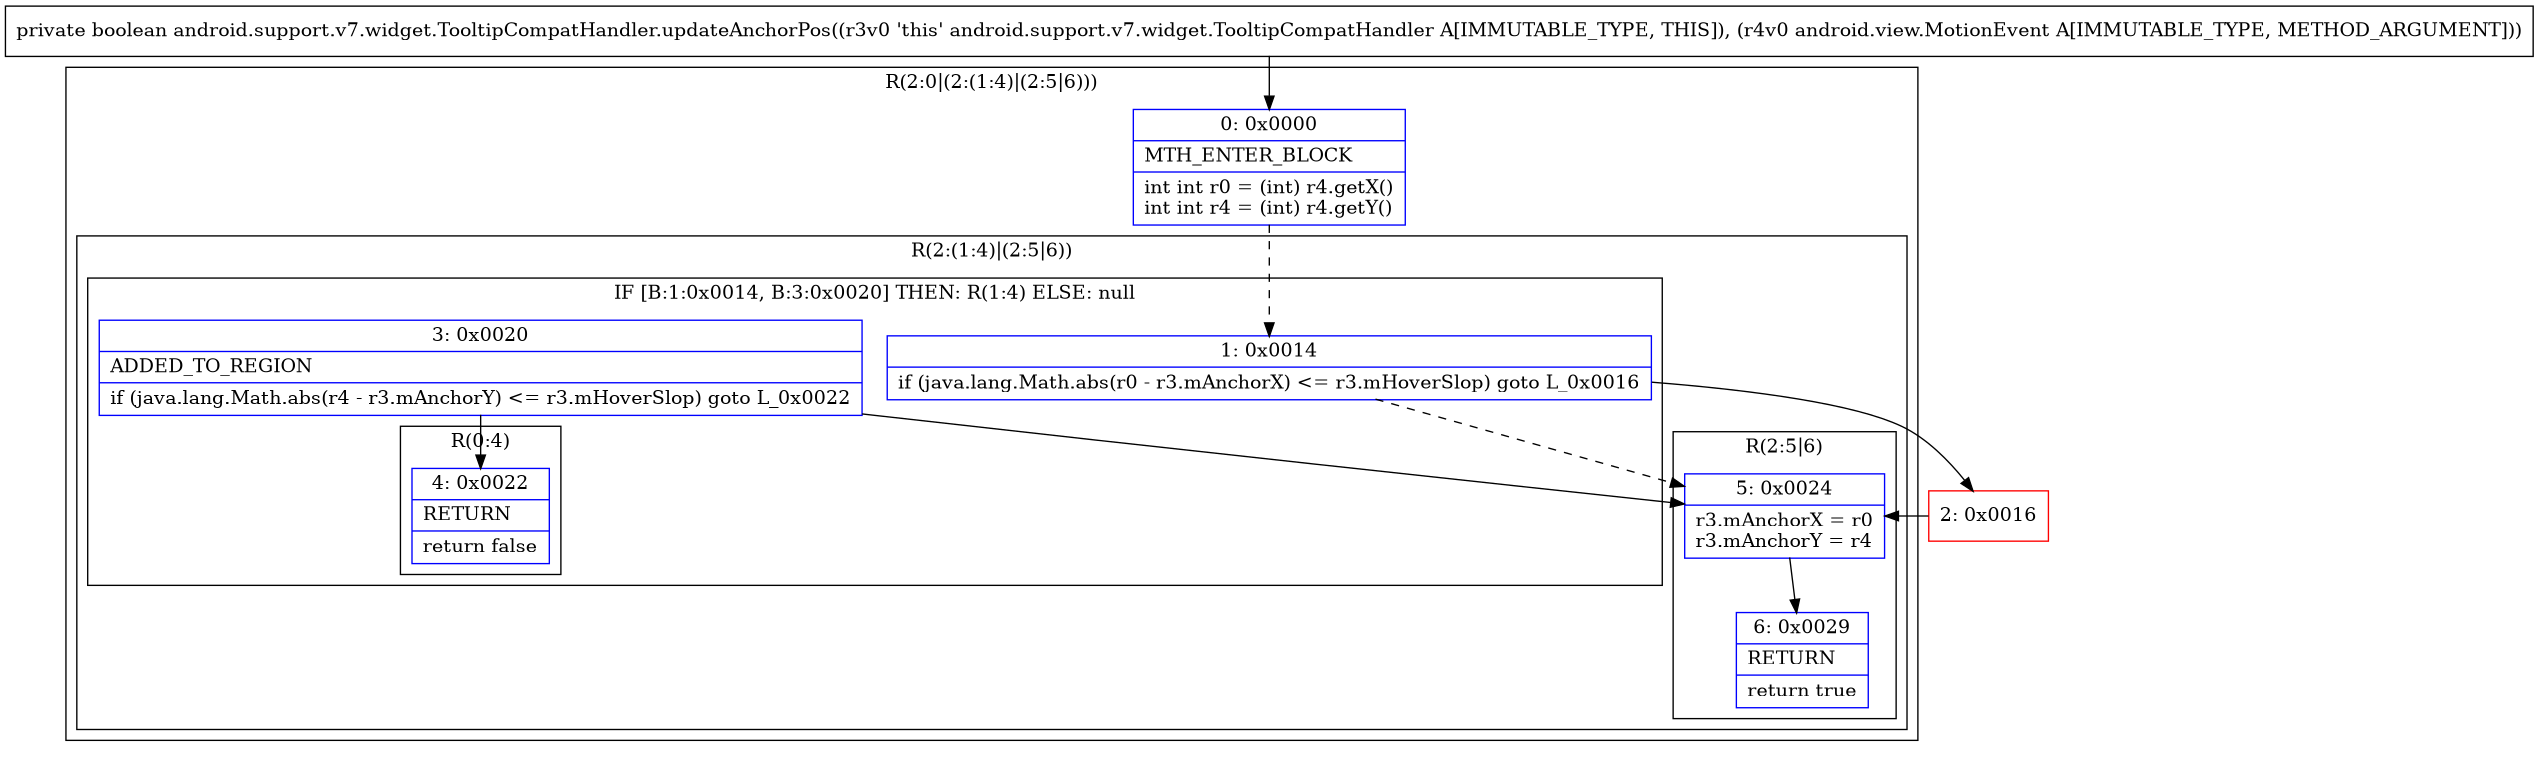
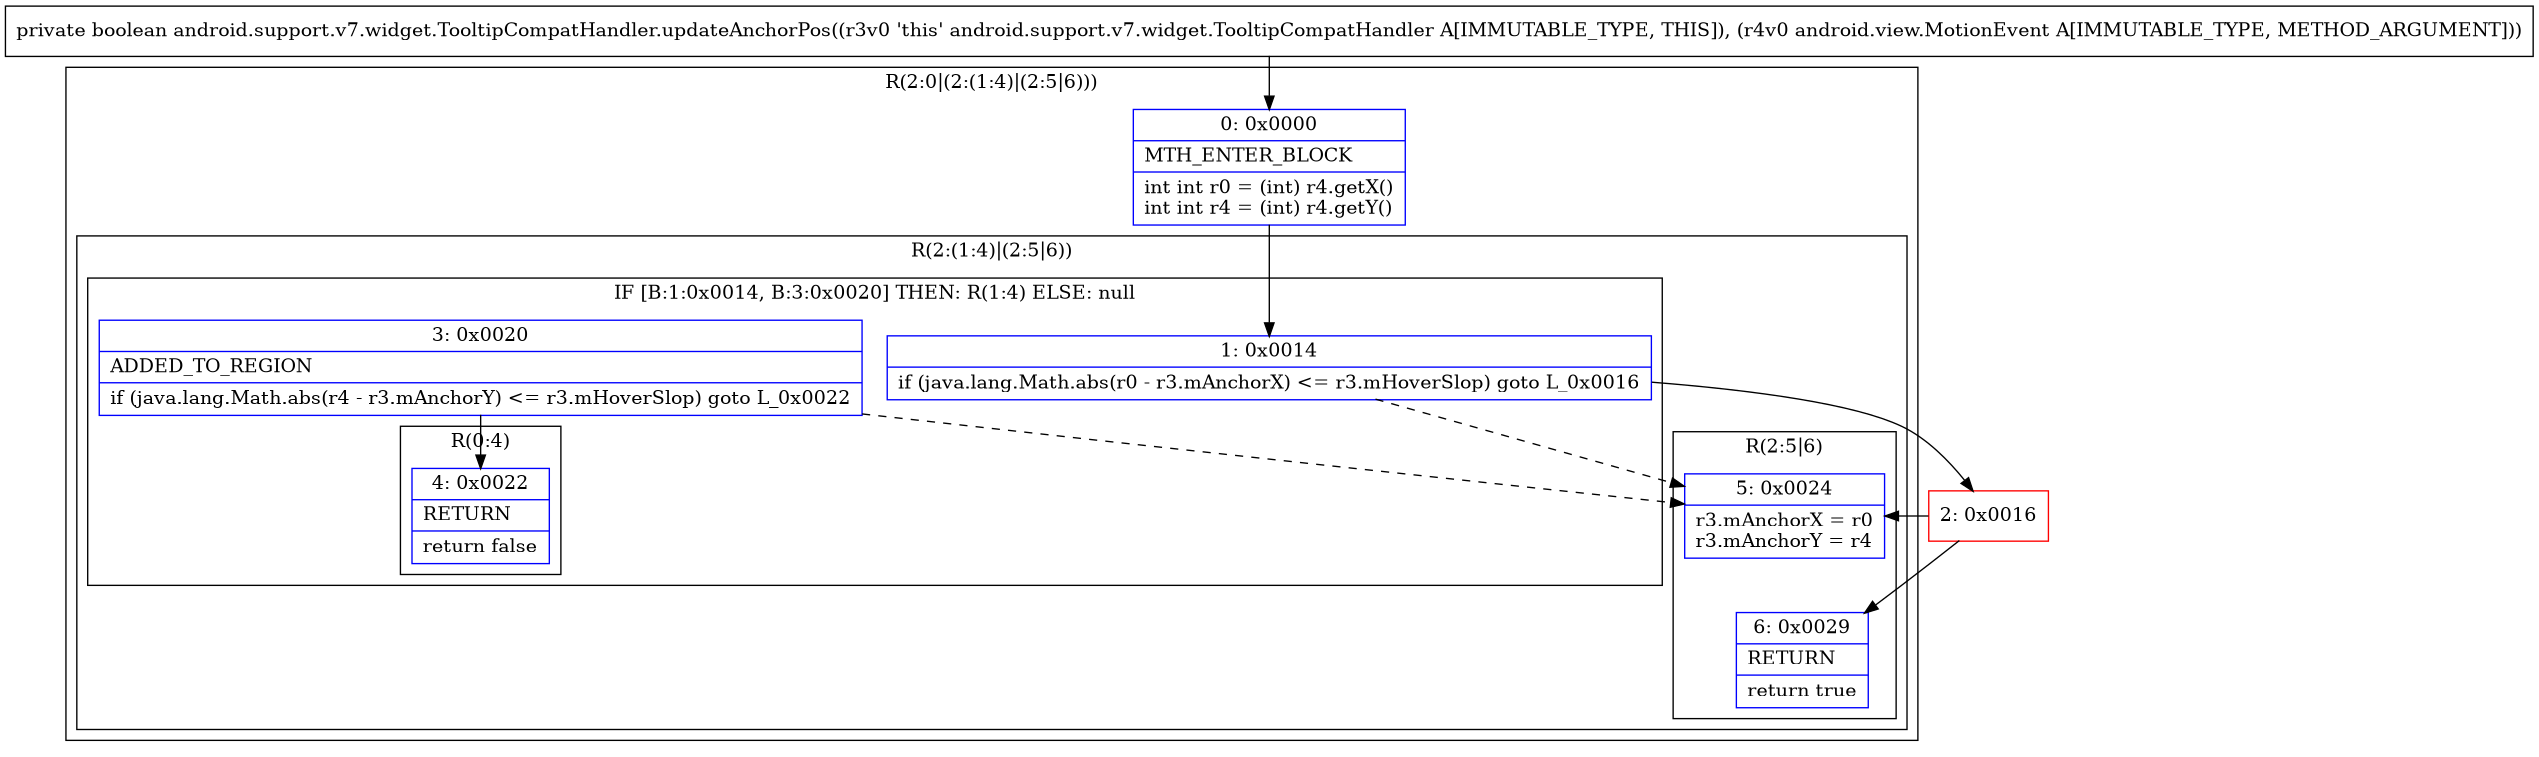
edge "0: 0x0000" -> "1: 0x0014": style dashed -> solid
edge "3: 0x0020" -> "5: 0x0024": style solid -> dashed
edge "5: 0x0024" -> "6: 0x0029": now "2: 0x0016" -> "6: 0x0029"
